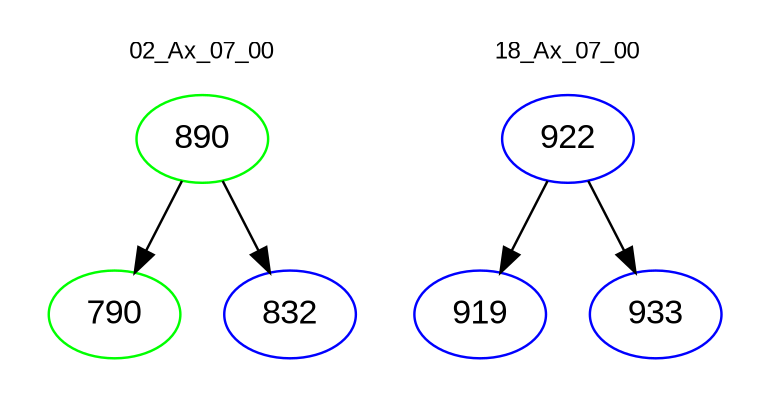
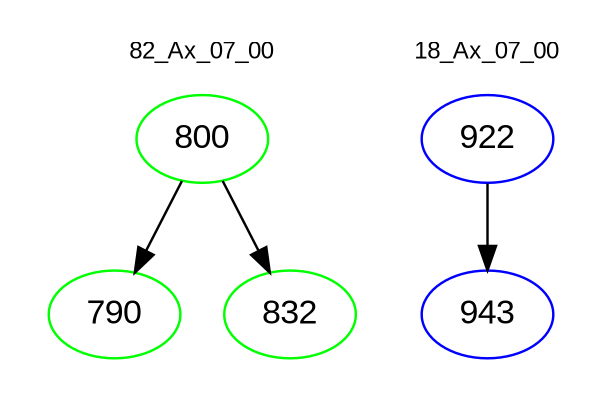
cluster "02_Ax_07_00": label "02_Ax_07_00" -> "82_Ax_07_00"
node "890": label "890" -> "800"
node "832": color blue -> green
node "919": removed
node "933": label "933" -> "943"
